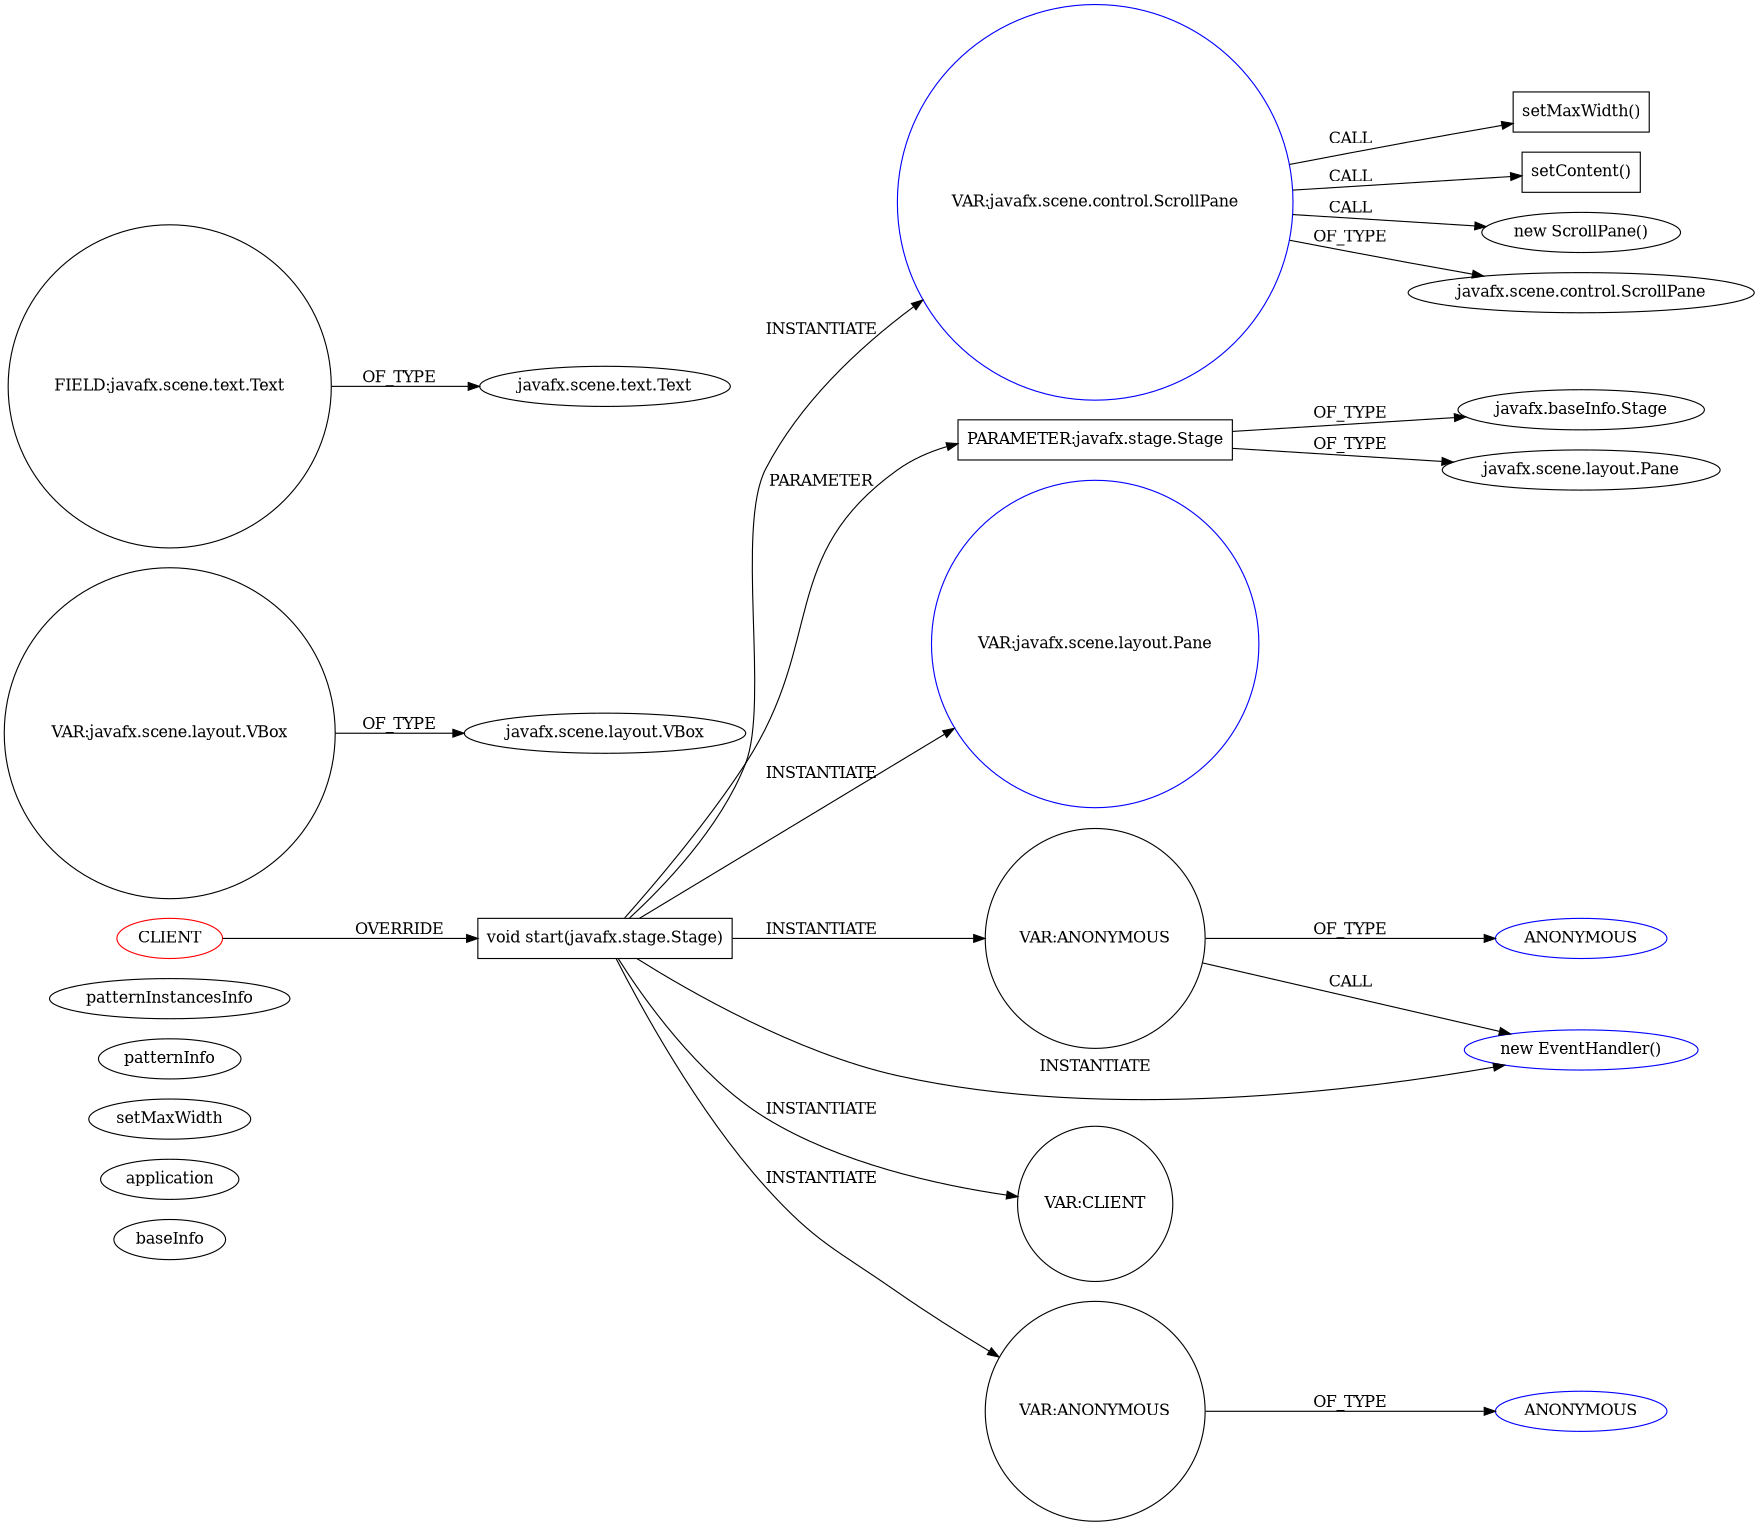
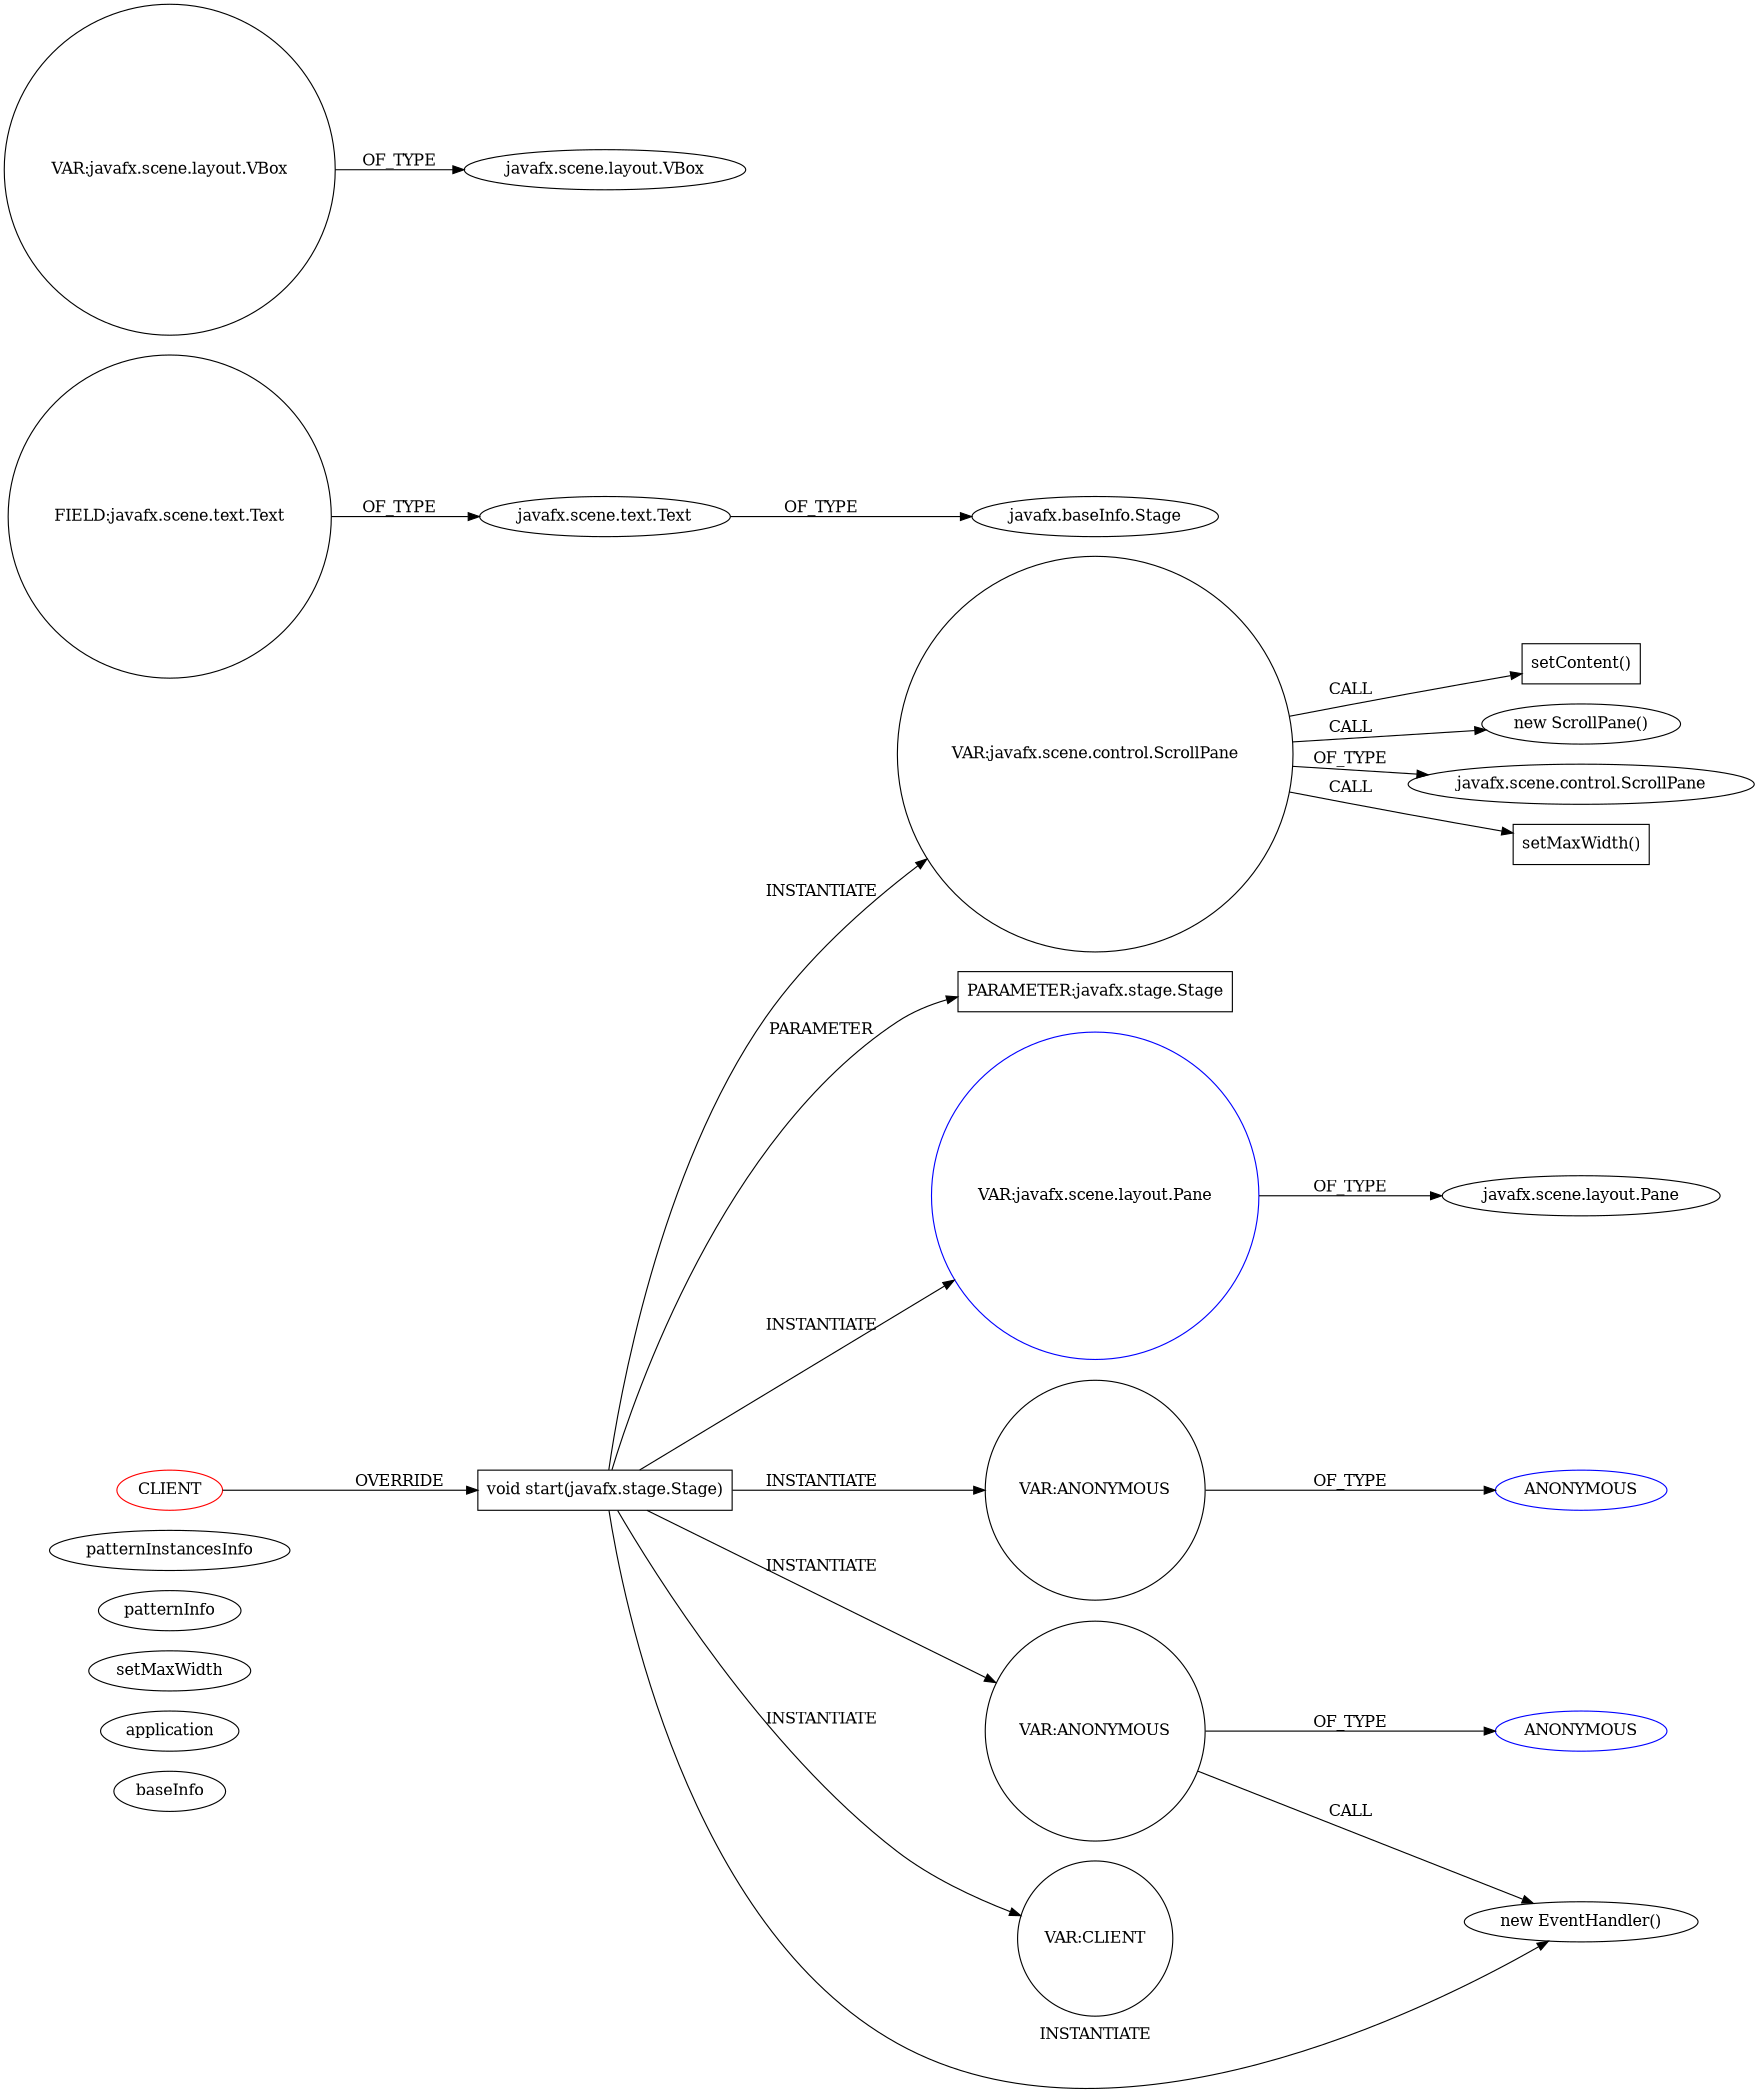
node "VAR:javafx.scene.control.ScrollPane": color blue -> black
edge "PARAMETER:javafx.stage.Stage" -> "javafx.baseInfo.Stage": now "javafx.scene.text.Text" -> "javafx.baseInfo.Stage"
edge "PARAMETER:javafx.stage.Stage" -> "javafx.scene.layout.Pane": now "VAR:javafx.scene.layout.Pane" -> "javafx.scene.layout.Pane"
node "new EventHandler()": color blue -> black
